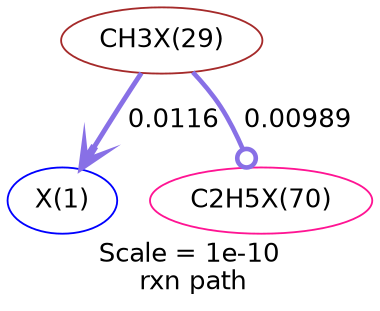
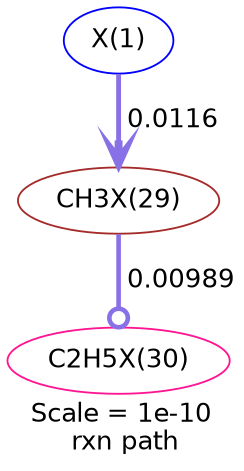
edge "CH3X(29)" -> "X(1)": reversed
node "C2H5X(70)": label "C2H5X(70)" -> "C2H5X(30)"
